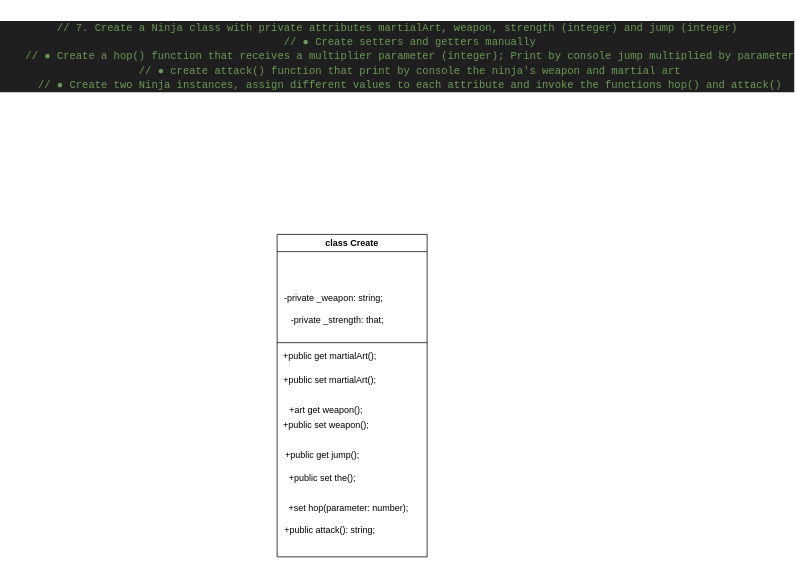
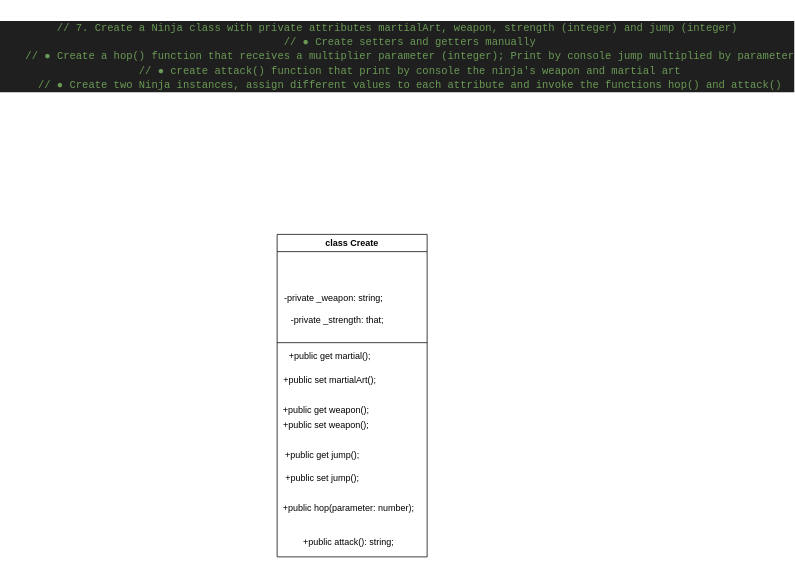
node "+public get martialArt();": label "+public get martialArt();" -> "+public get martial();"
node "+art get weapon();": label "+art get weapon();" -> "+public get weapon();"
node "+public set the();": label "+public set the();" -> "+public set jump();"
node "+set hop(parameter: number);": label "+set hop(parameter: number);" -> "+public hop(parameter: number);"
node "+public attack(): string;": moved (330, 531) -> (348, 542)
